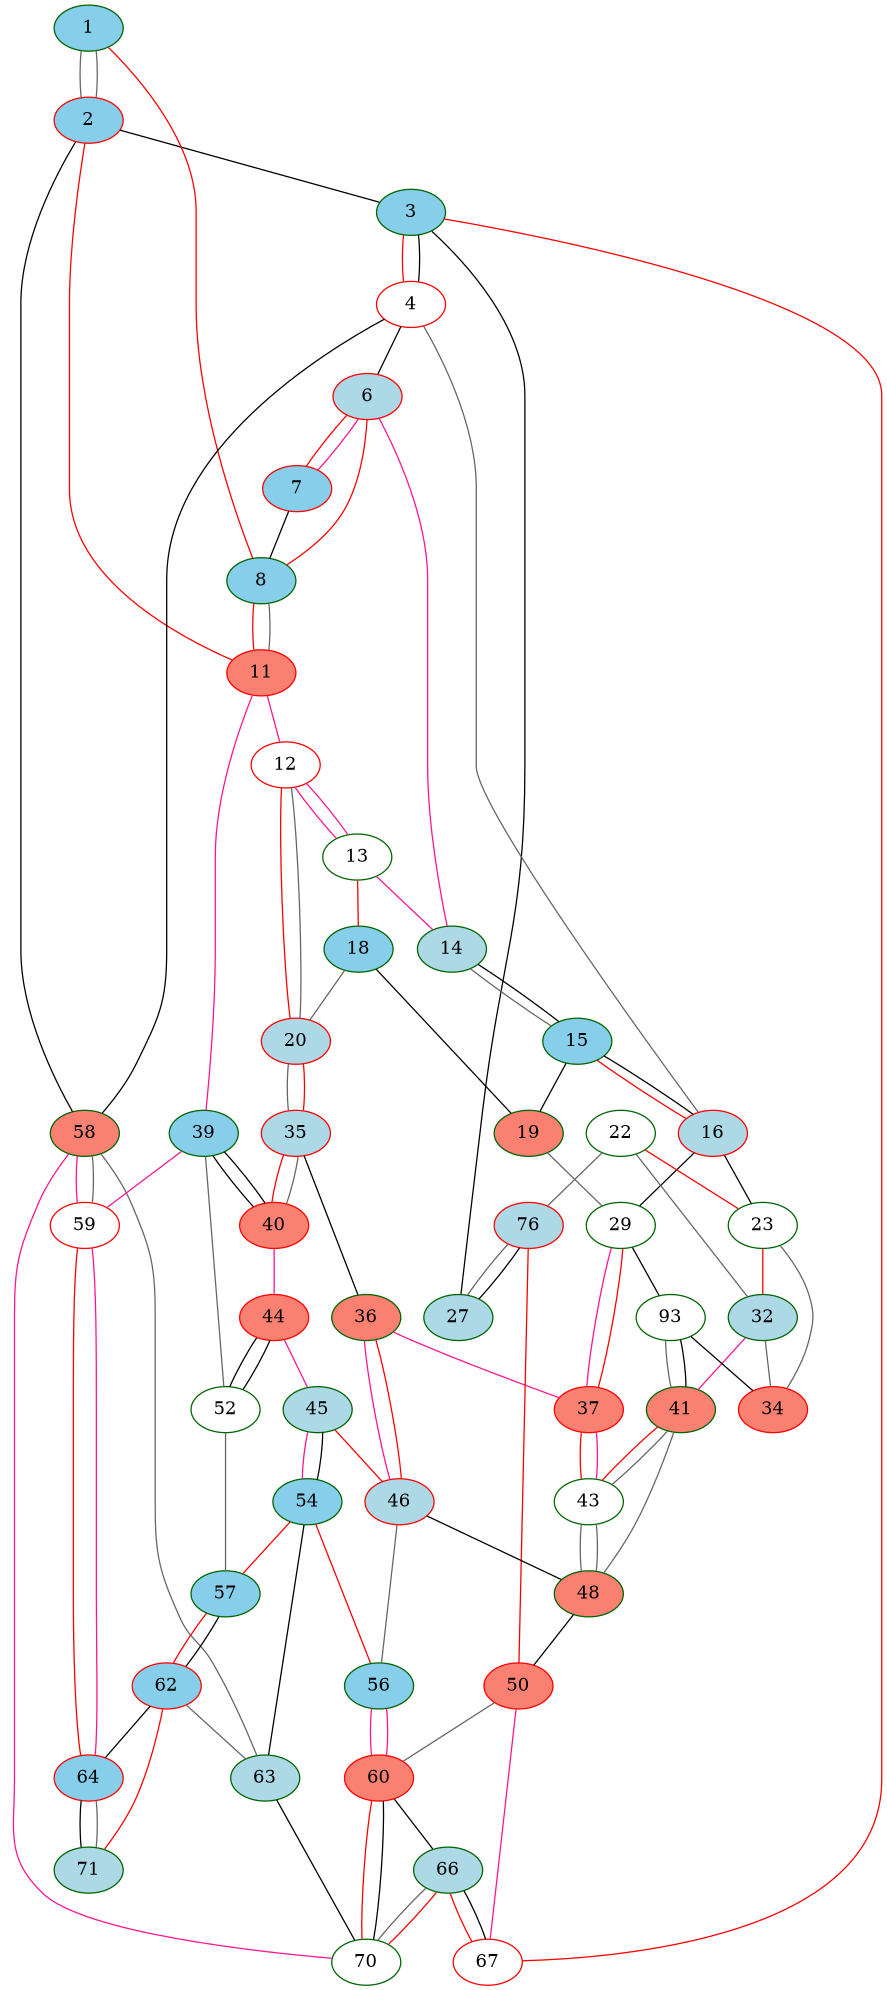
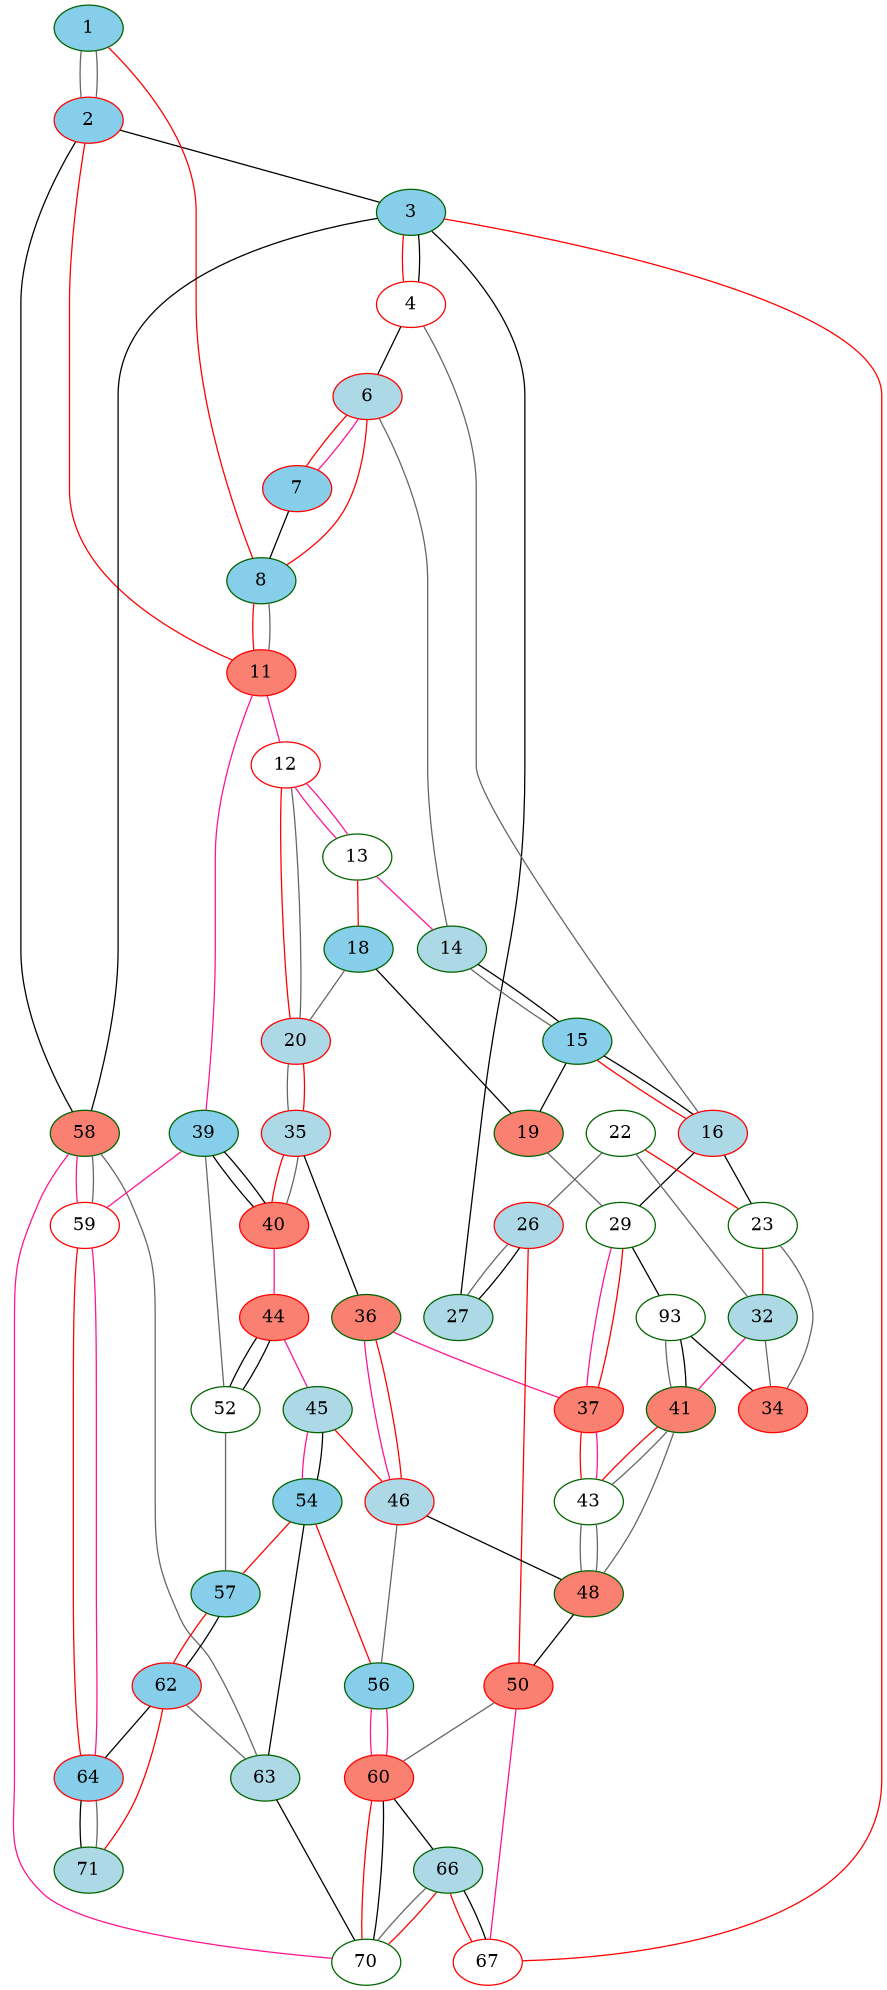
edge "6" -- "14": color deeppink -> gray40
edge "4" -- "58": now "3" -- "58"
node "76": label "76" -> "26"
